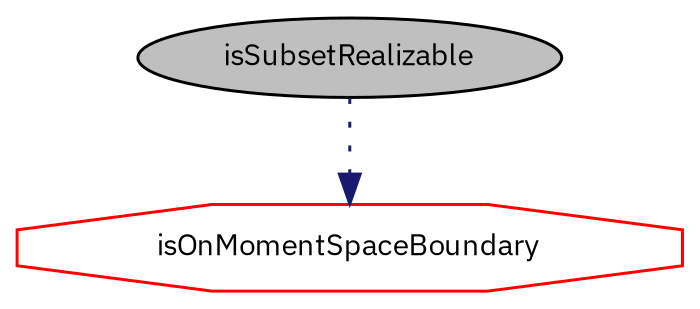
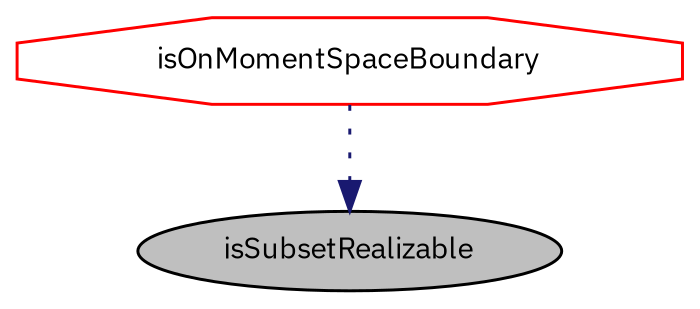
edge "isSubsetRealizable" -> "isOnMomentSpaceBoundary": reversed
